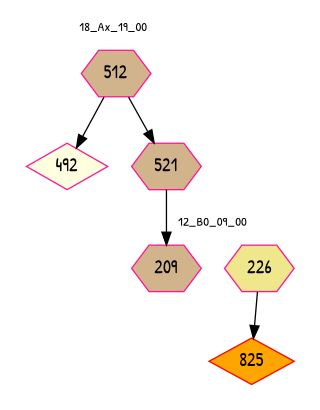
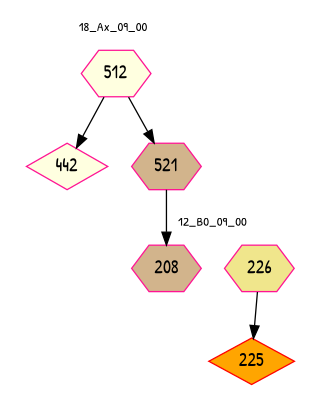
cluster "18_Ax_19_00": label "18_Ax_19_00" -> "18_Ax_09_00"
node "512": fillcolor tan -> lightyellow
node "492": label "492" -> "442"
node "209": label "209" -> "208"
node "825": label "825" -> "225"
